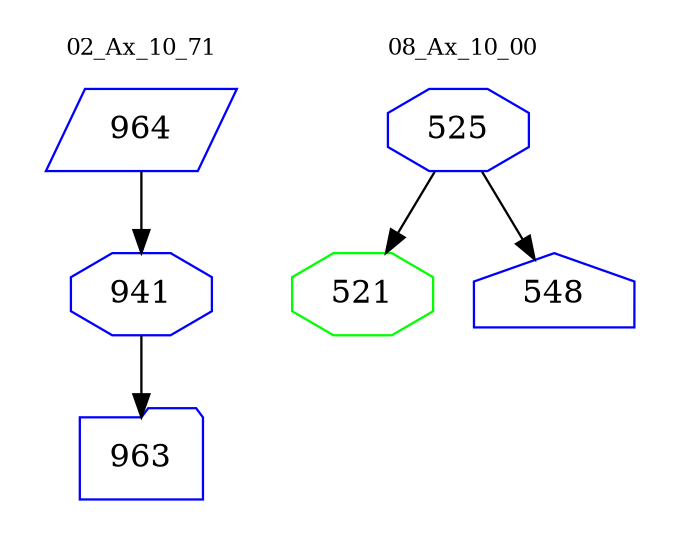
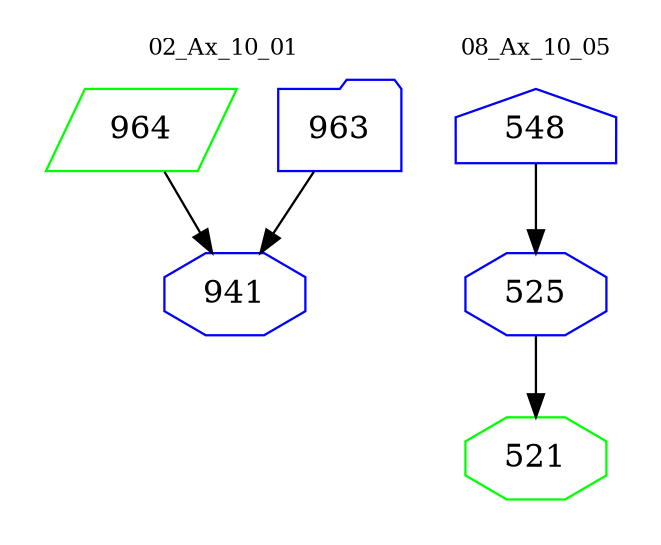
cluster "02_Ax_10_71": label "02_Ax_10_71" -> "02_Ax_10_01"
cluster "08_Ax_10_00": label "08_Ax_10_00" -> "08_Ax_10_05"
node "964": color blue -> green
edge "525" -> "548": reversed
edge "941" -> "963": reversed
